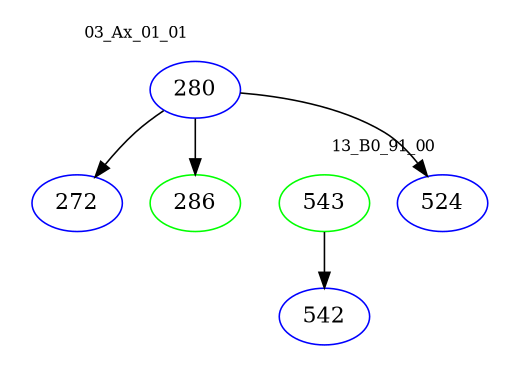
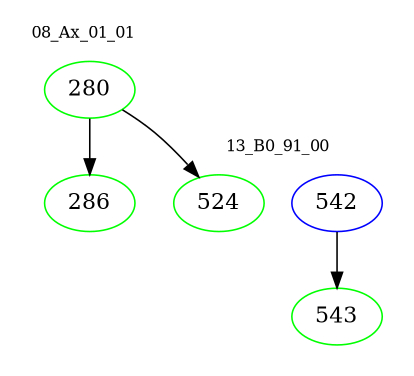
cluster "03_Ax_01_01": label "03_Ax_01_01" -> "08_Ax_01_01"
node "280": color blue -> green
node "272": removed
node "524": color blue -> green
edge "543" -> "542": reversed
